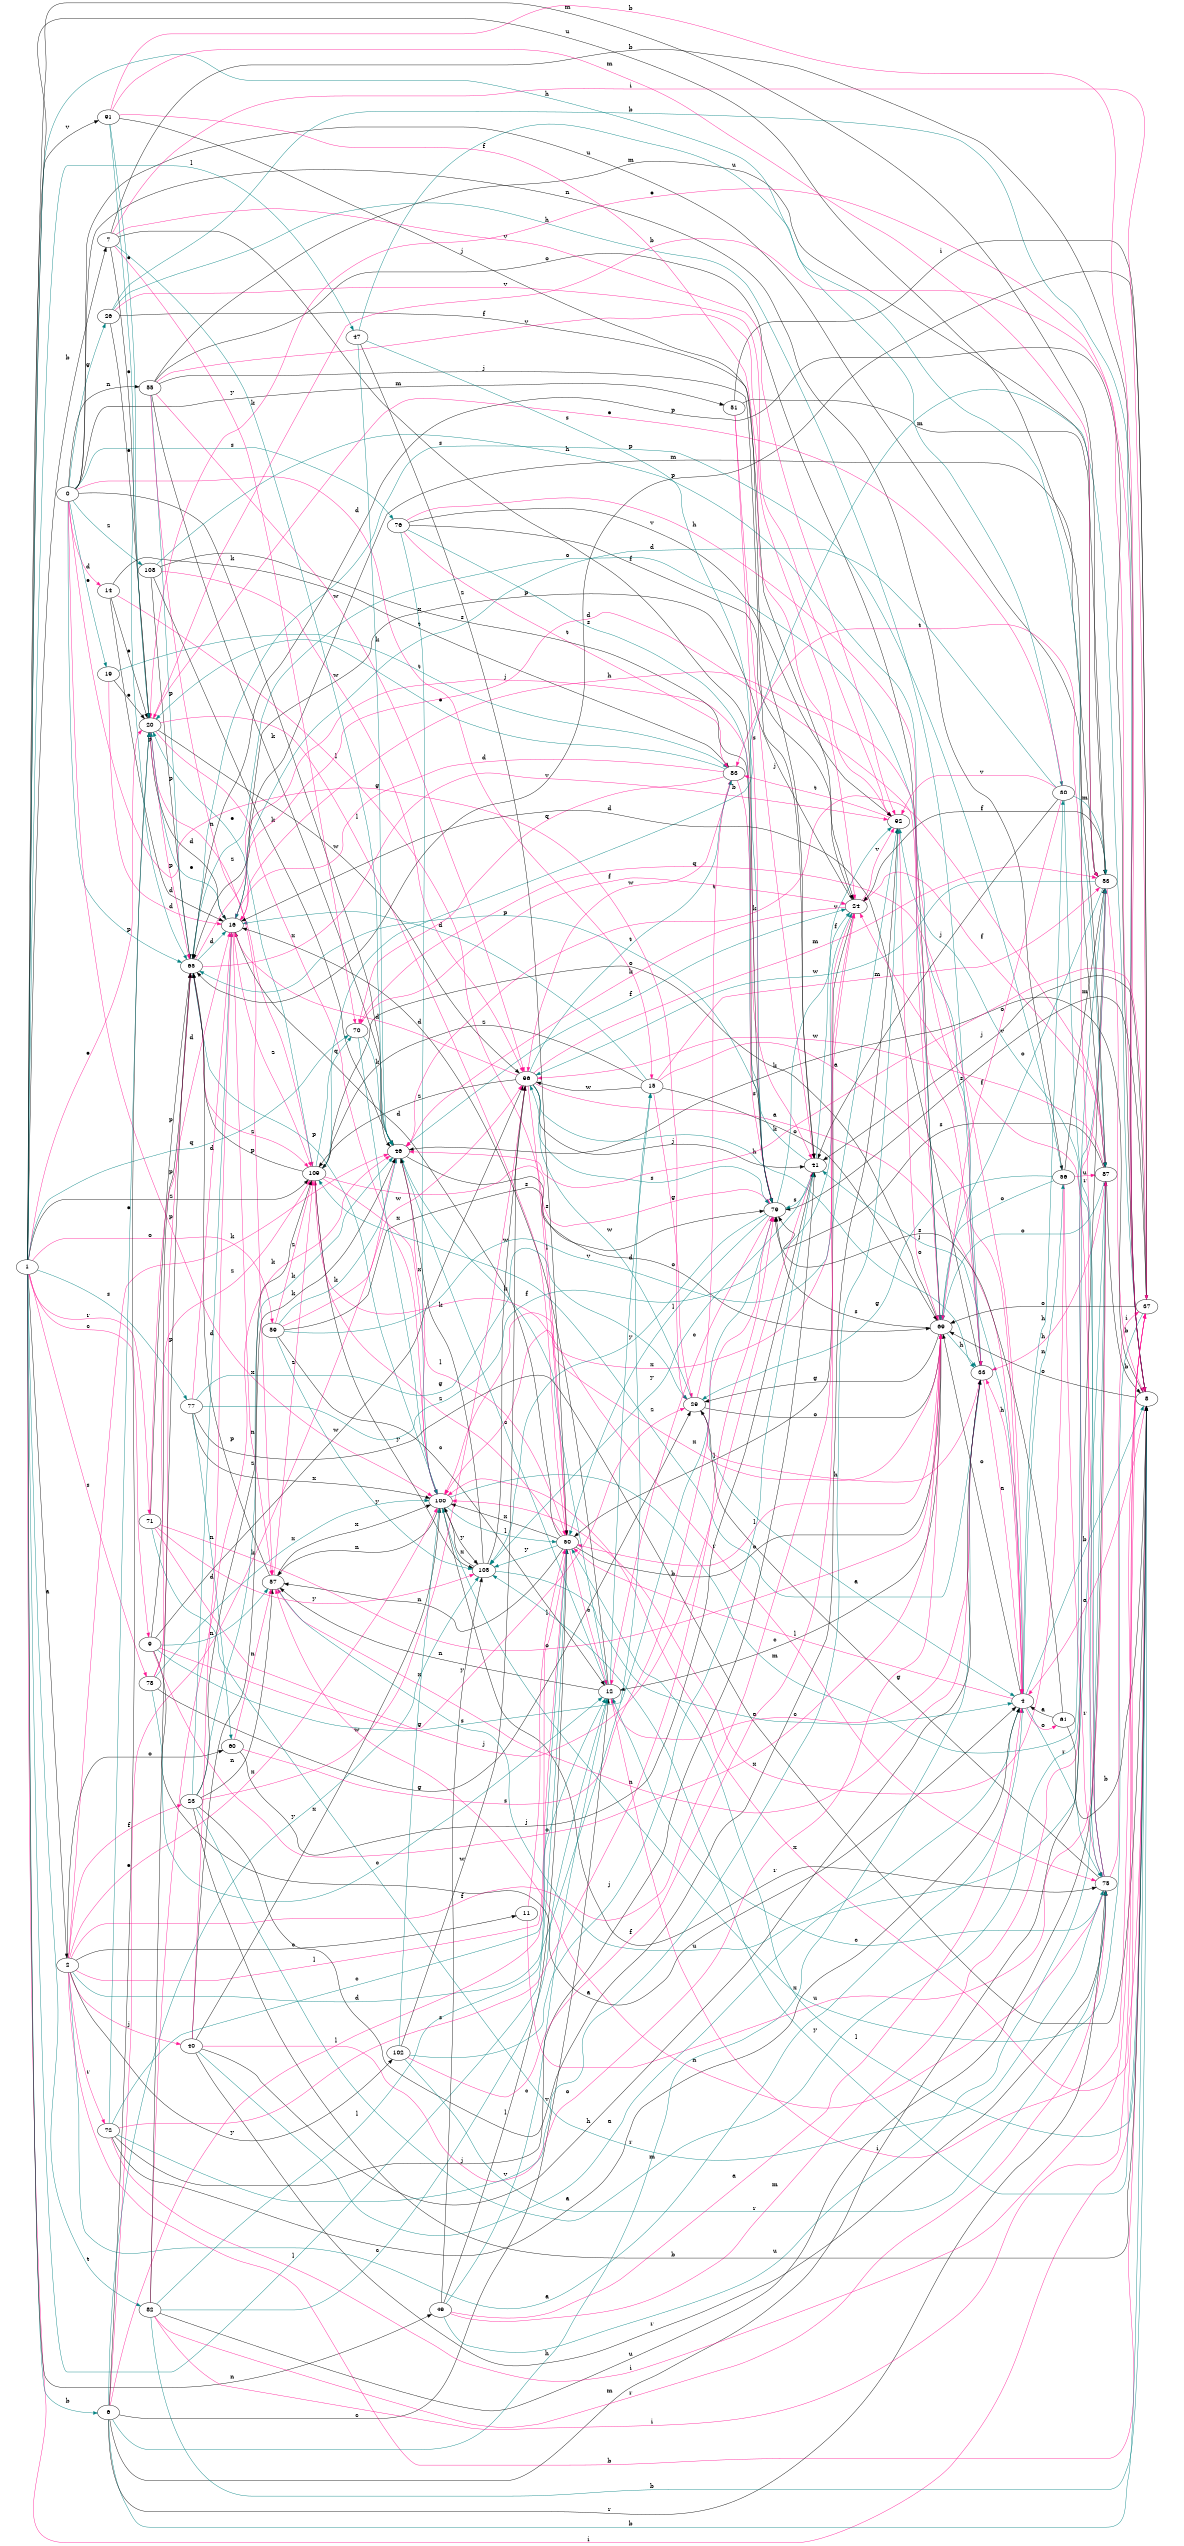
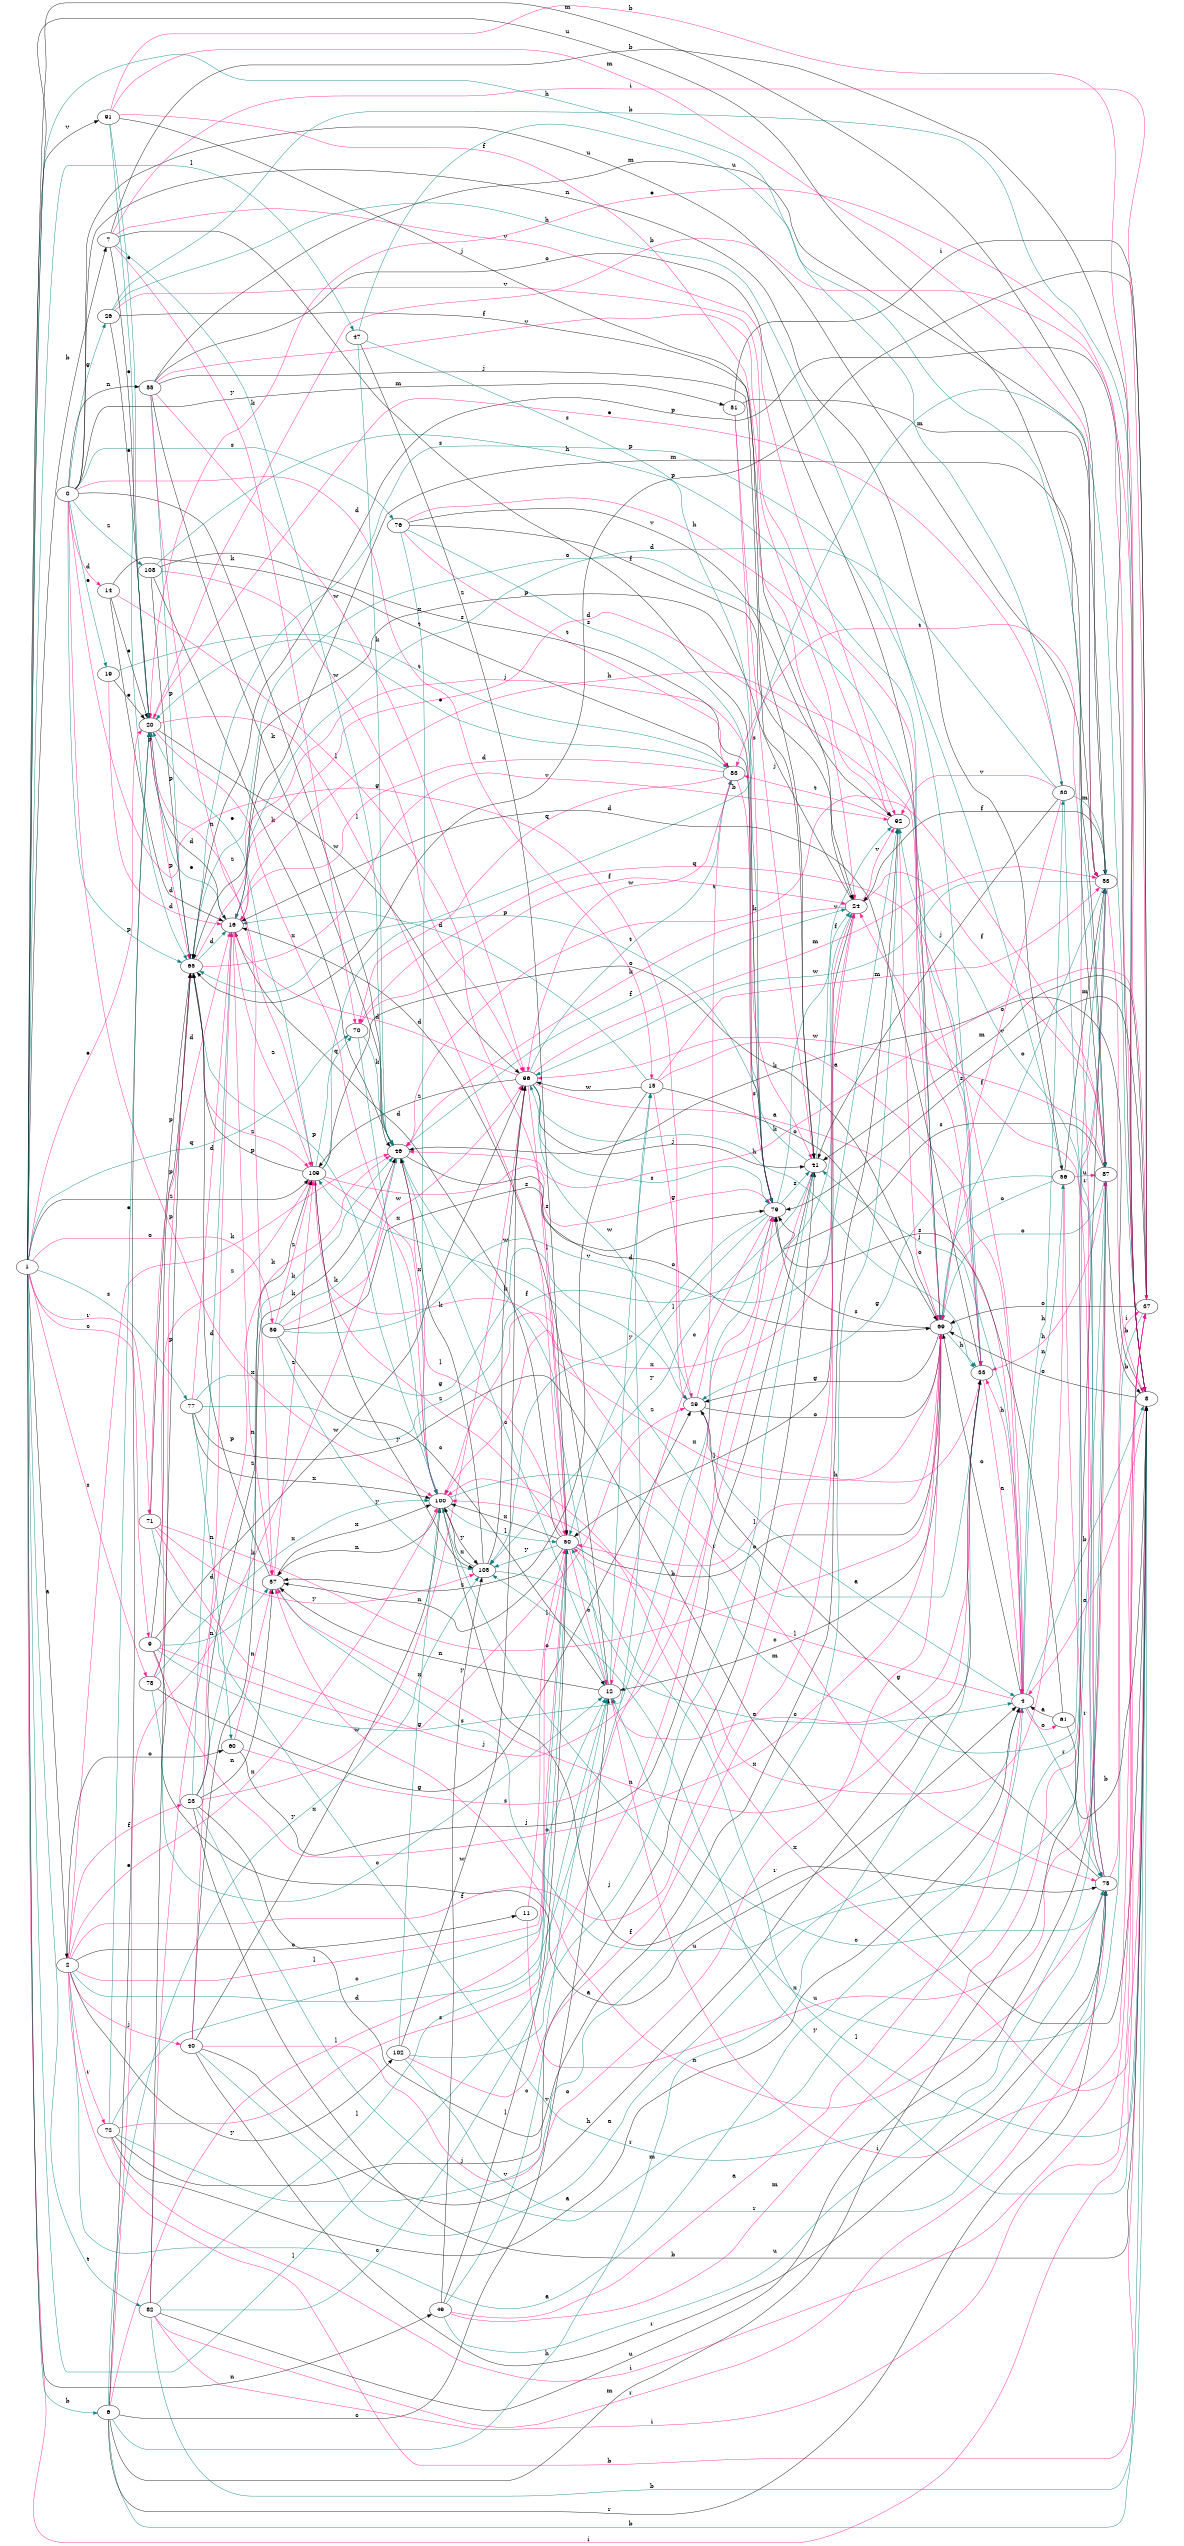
edge "15" -> "109": now "15" -> "57"
edge "37" -> "41": label "j" -> "m"
edge "41" -> "79": reversed
